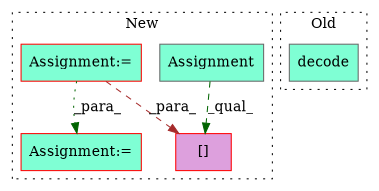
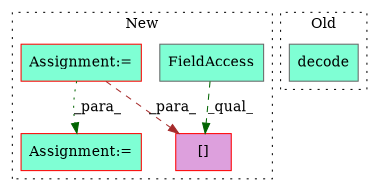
node "Assignment": label "Assignment" -> "FieldAccess"
